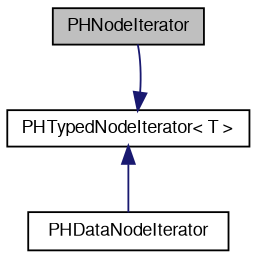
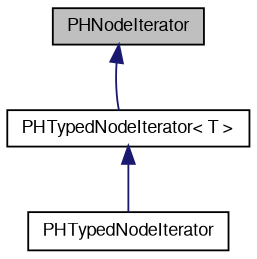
edge "PHNodeIterator" -> "PHTypedNodeIterator< T >": reversed
node "PHDataNodeIterator": label "PHDataNodeIterator" -> "PHTypedNodeIterator"
